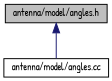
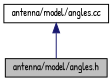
edge "antenna/model/angles.cc" -> "antenna/model/angles.h": reversed
